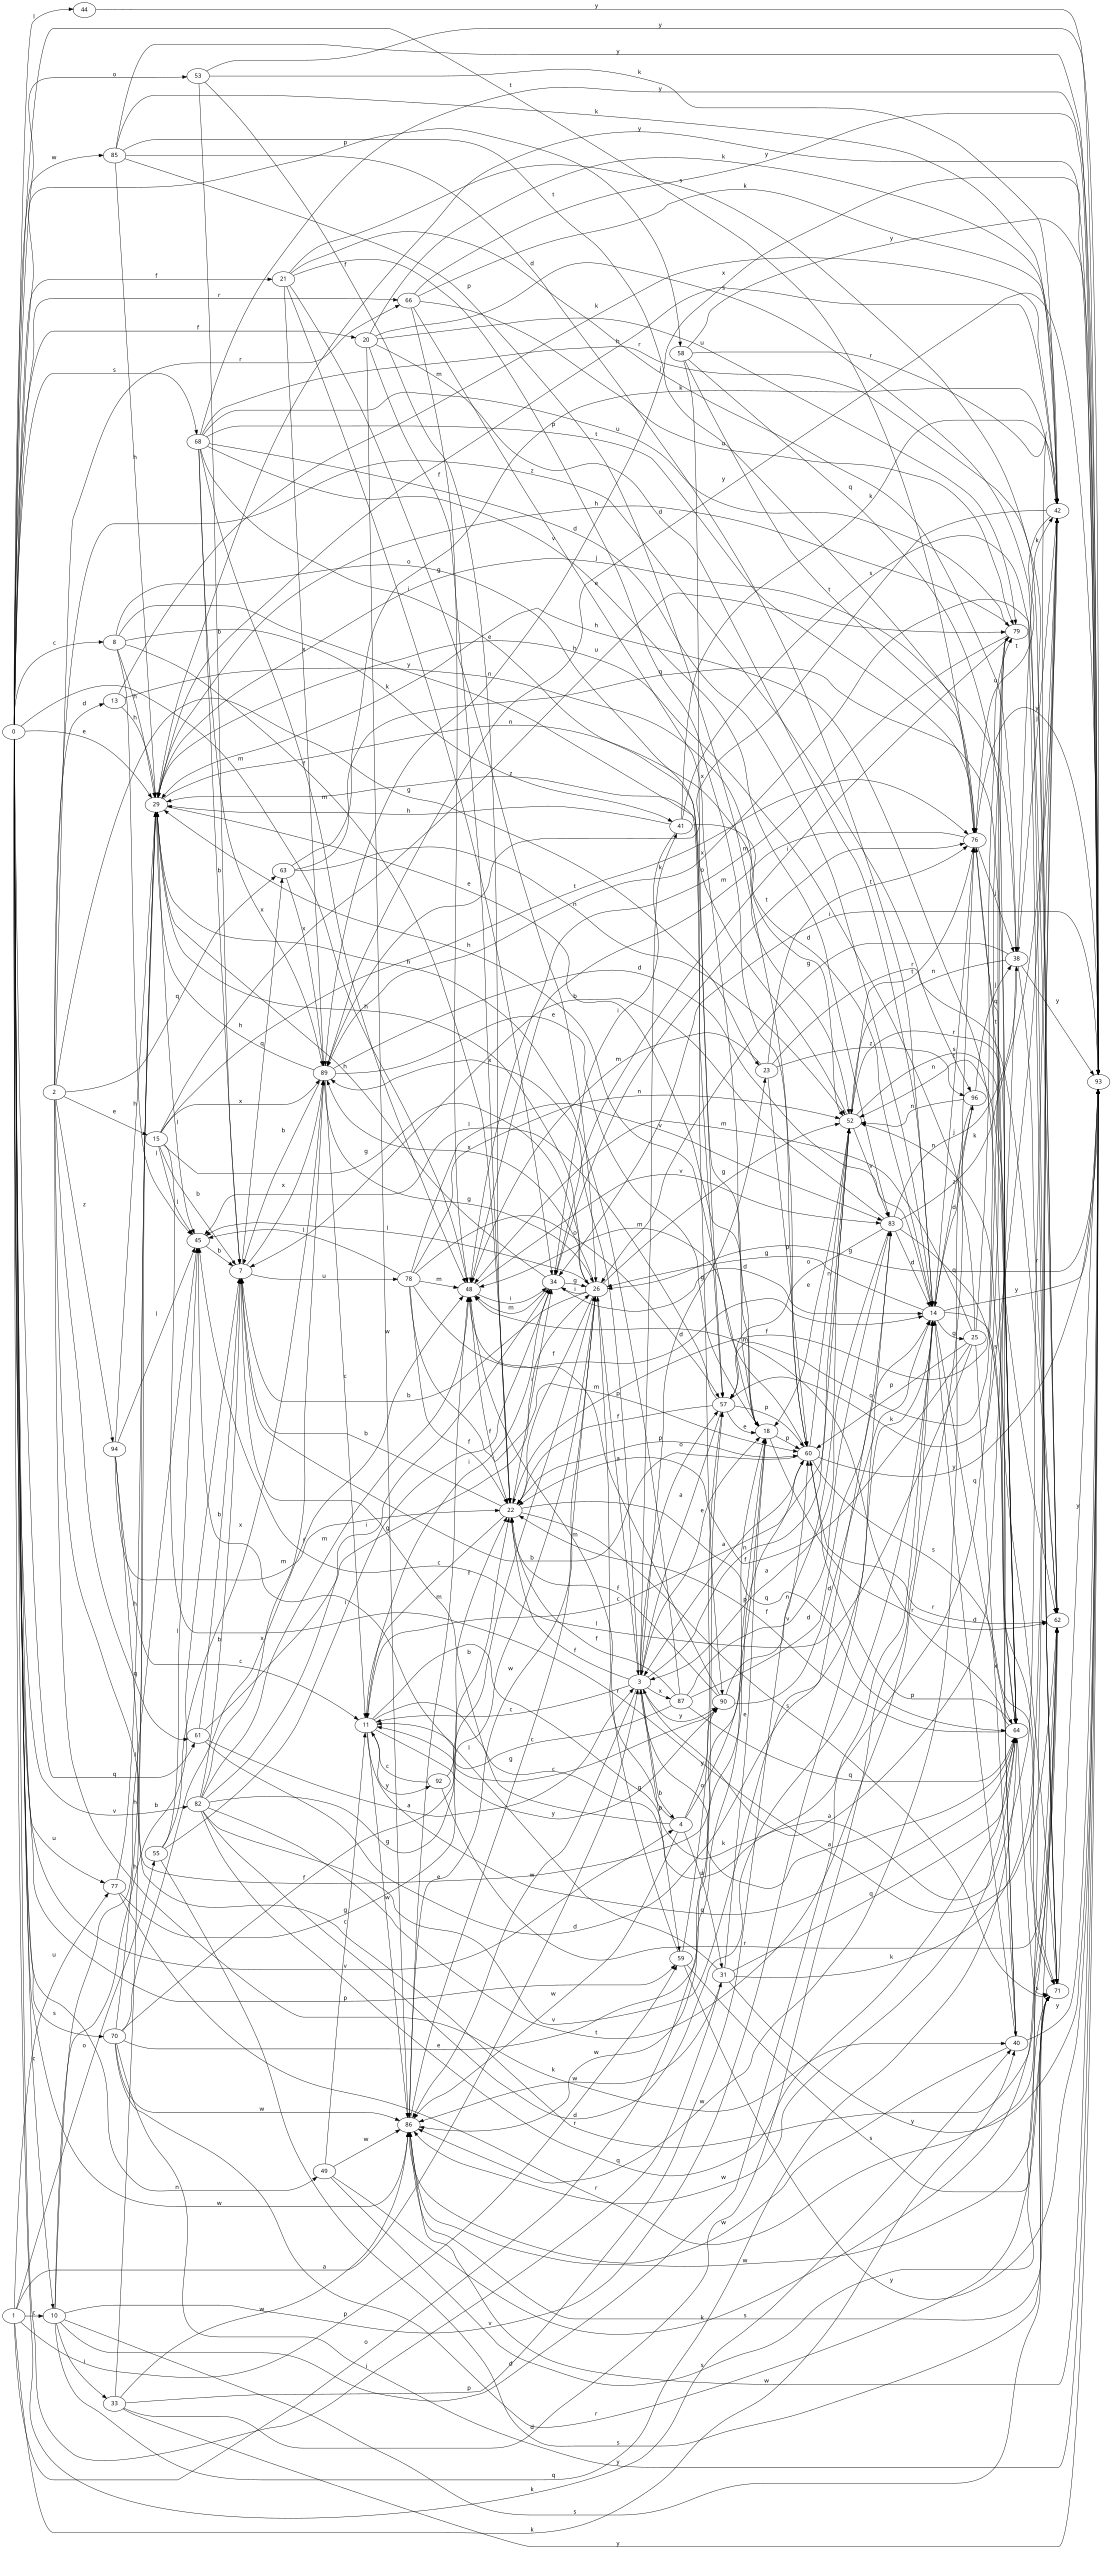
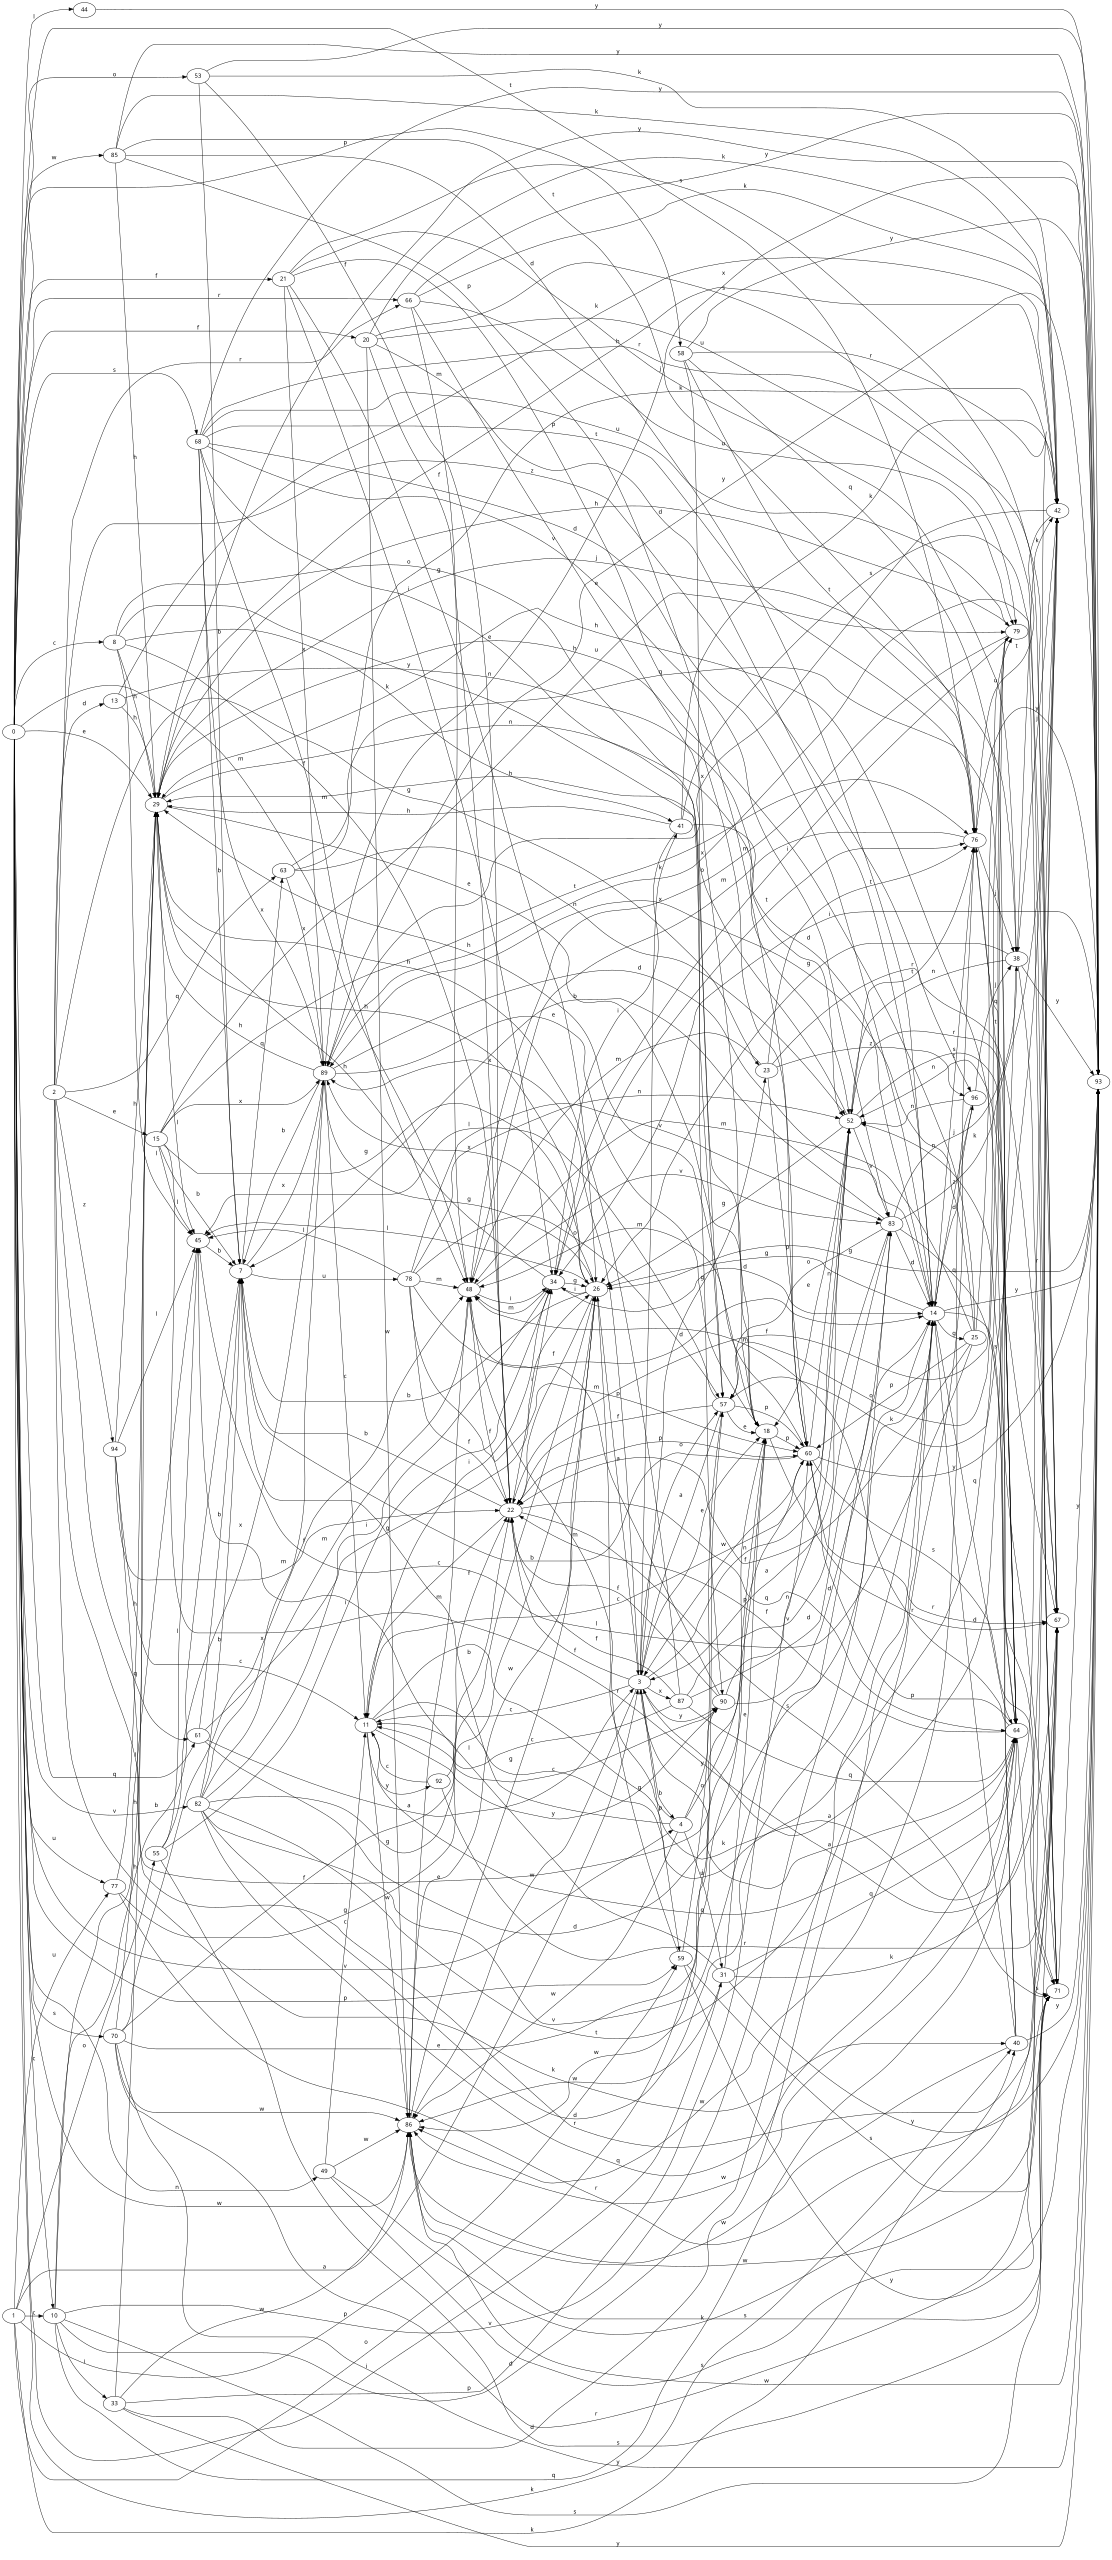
edge "52" -> "29": label "z" -> "h"
edge "26" -> "52": reversed
edge "60" -> "3": label "a" -> "w"
node "62": label "62" -> "67"
edge "25" -> "40": now "25" -> "89"
